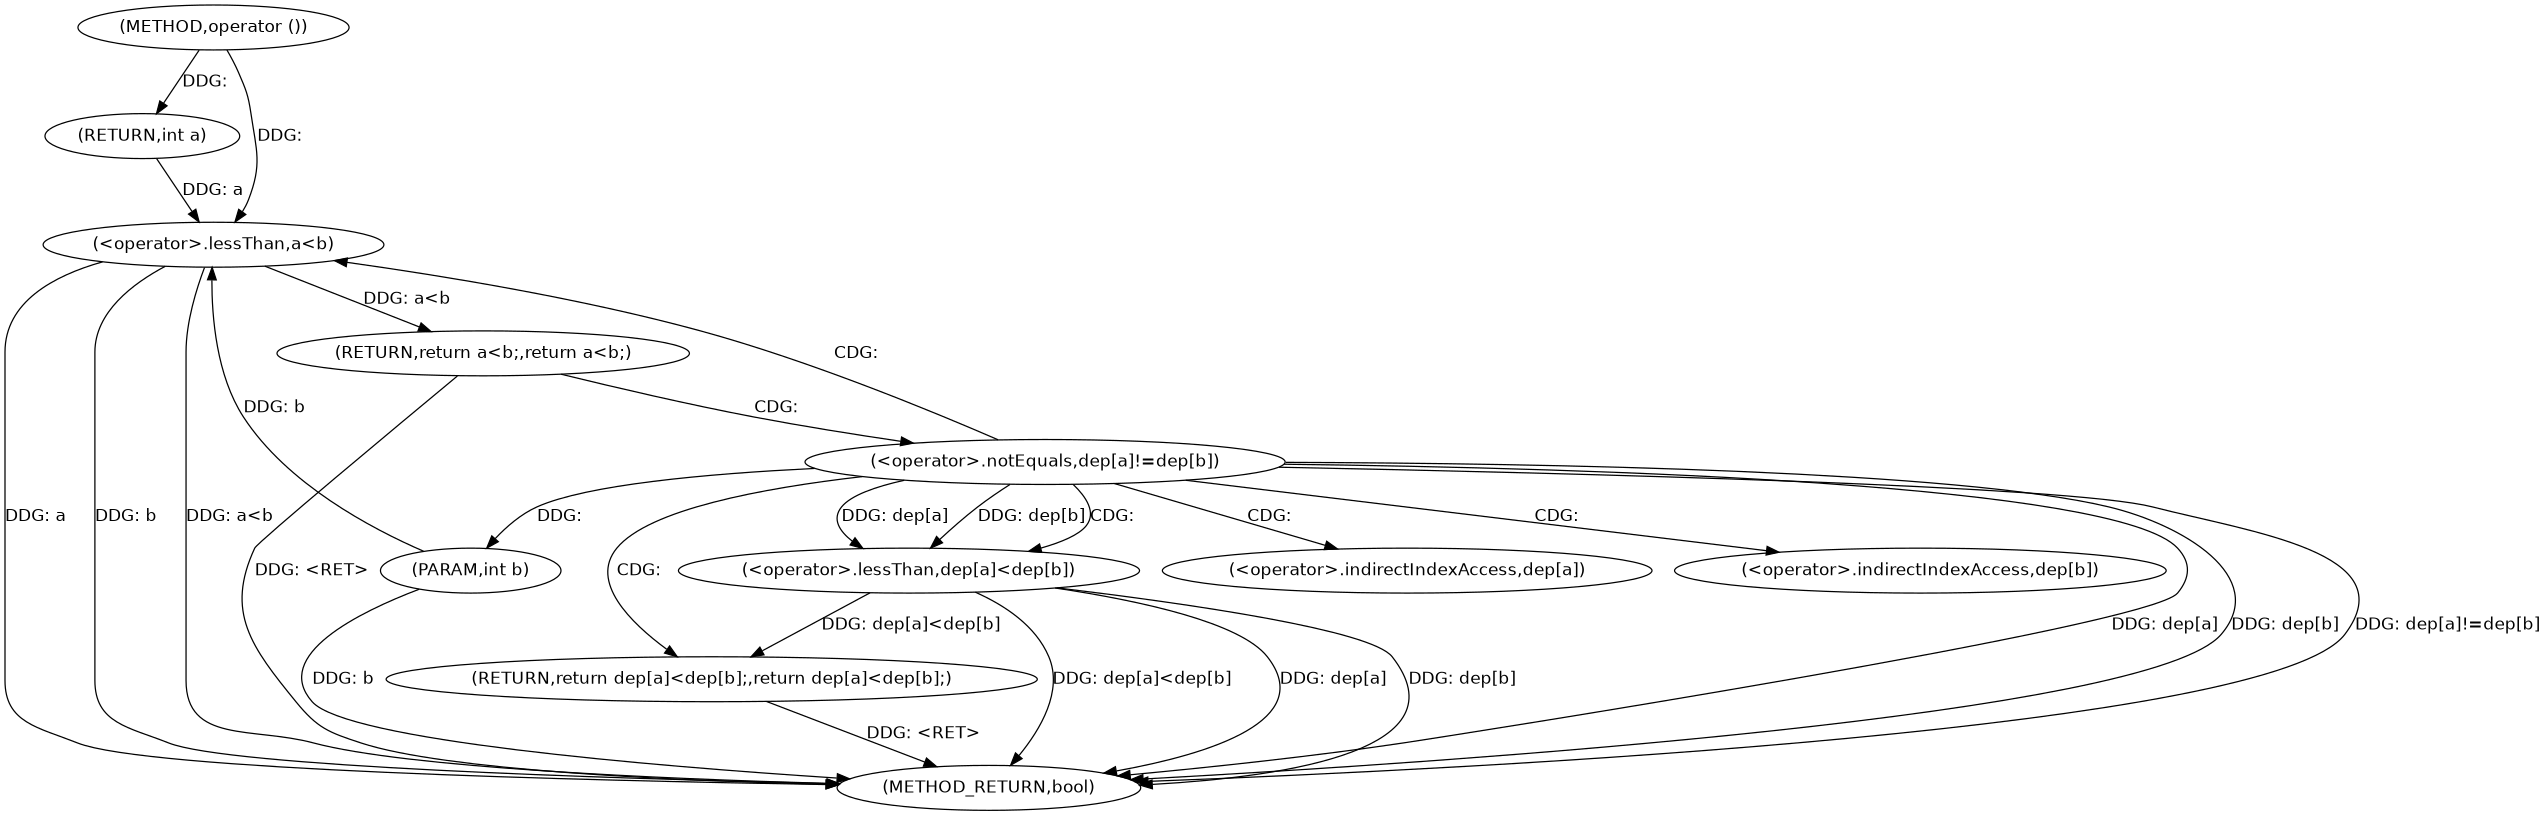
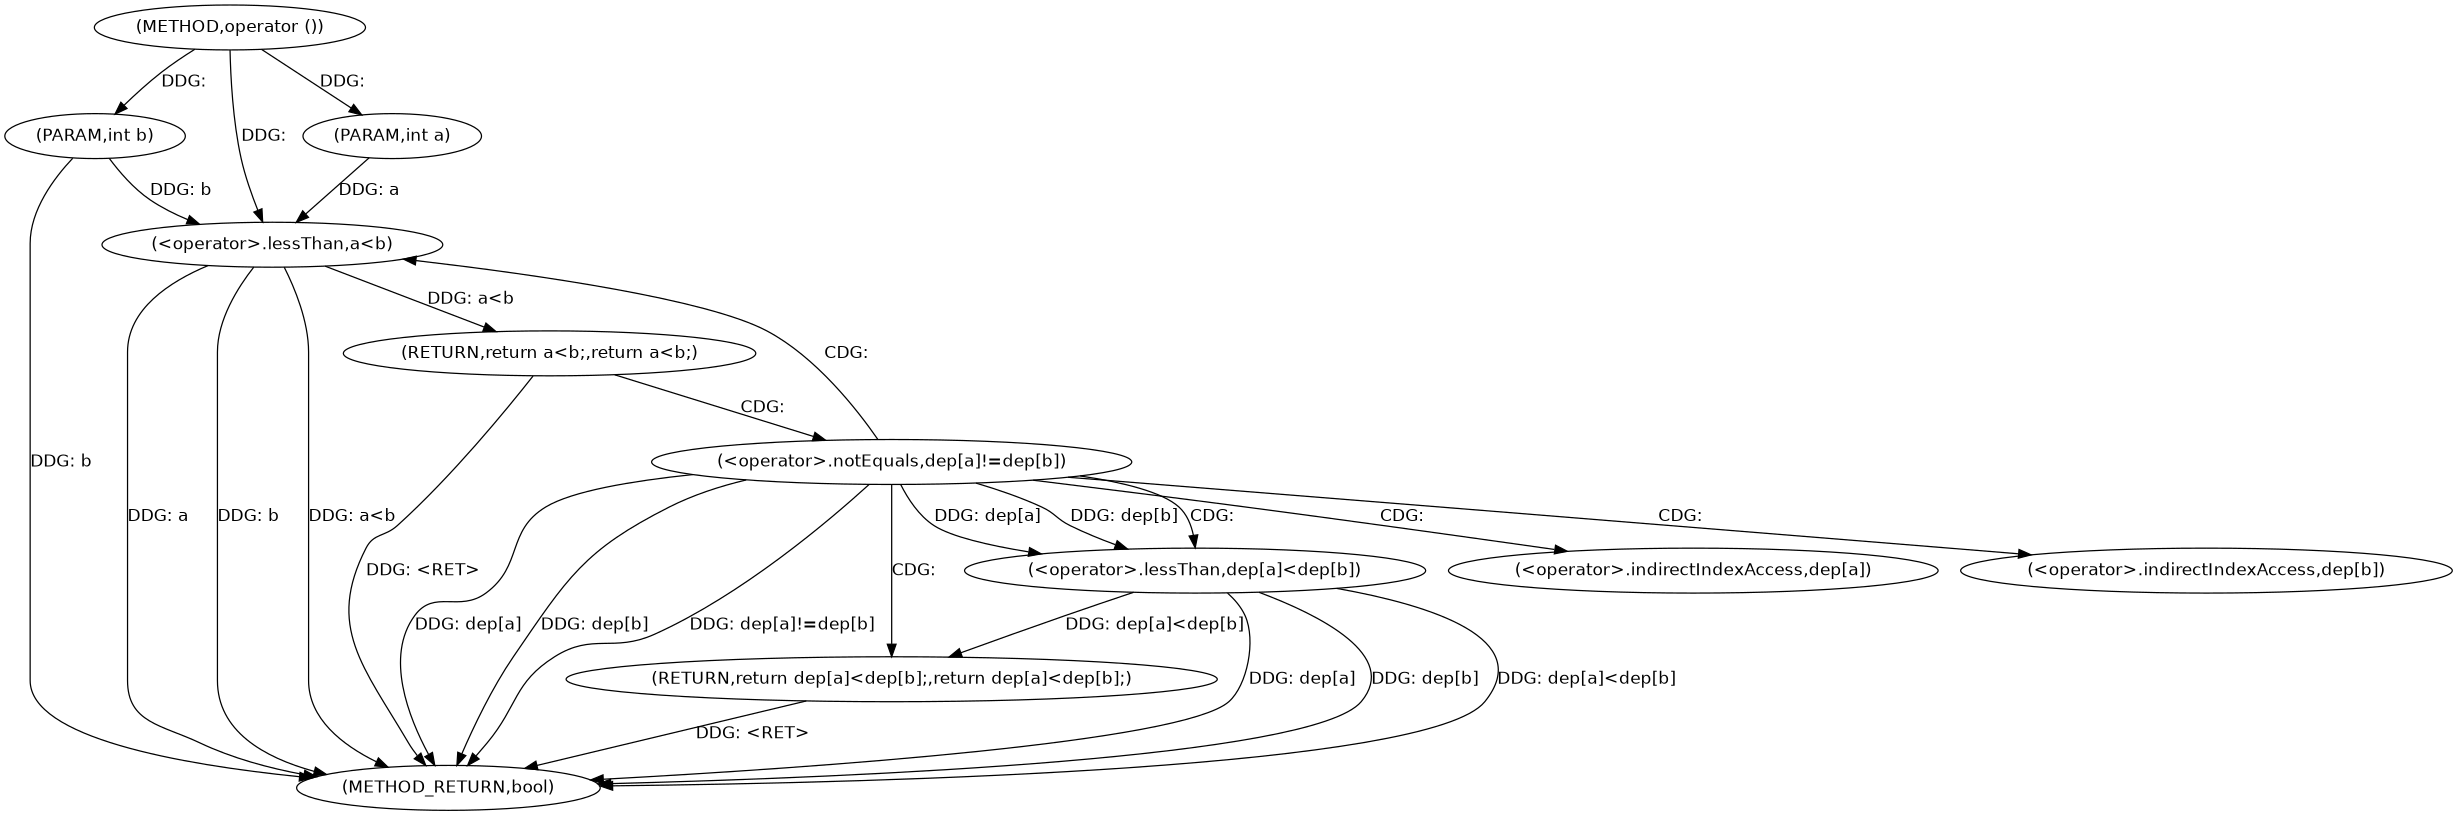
node "(RETURN,int a)": label "(RETURN,int a)" -> "(PARAM,int a)"
edge "(<operator>.notEquals,dep[a]!=dep[b])" -> "(PARAM,int b)": now "(METHOD,operator ())" -> "(PARAM,int b)"
